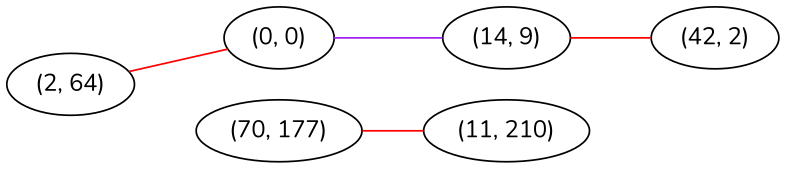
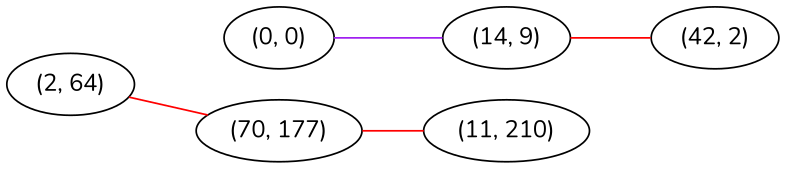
edge "(0, 0)" -- "(2, 64)": now "(70, 177)" -- "(2, 64)"
